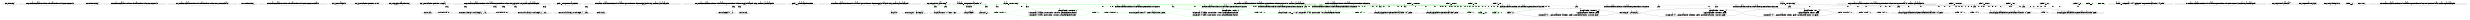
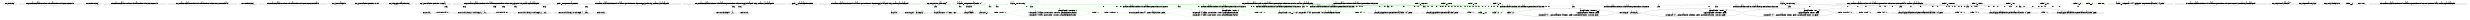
node "return menos.Substring(0, toWords.Length - 2) + ''as'';": label "return menos.Substring(0, toWords.Length - 2) + ''as'';" -> "return toWords.Substring(0, toWords.Length - 2) + ''as'';"
node "return mil.TrimEnd('o') + 'a';": label "return mil.TrimEnd('o') + 'a';" -> "return toWords.TrimEnd('o') + 'a';"
